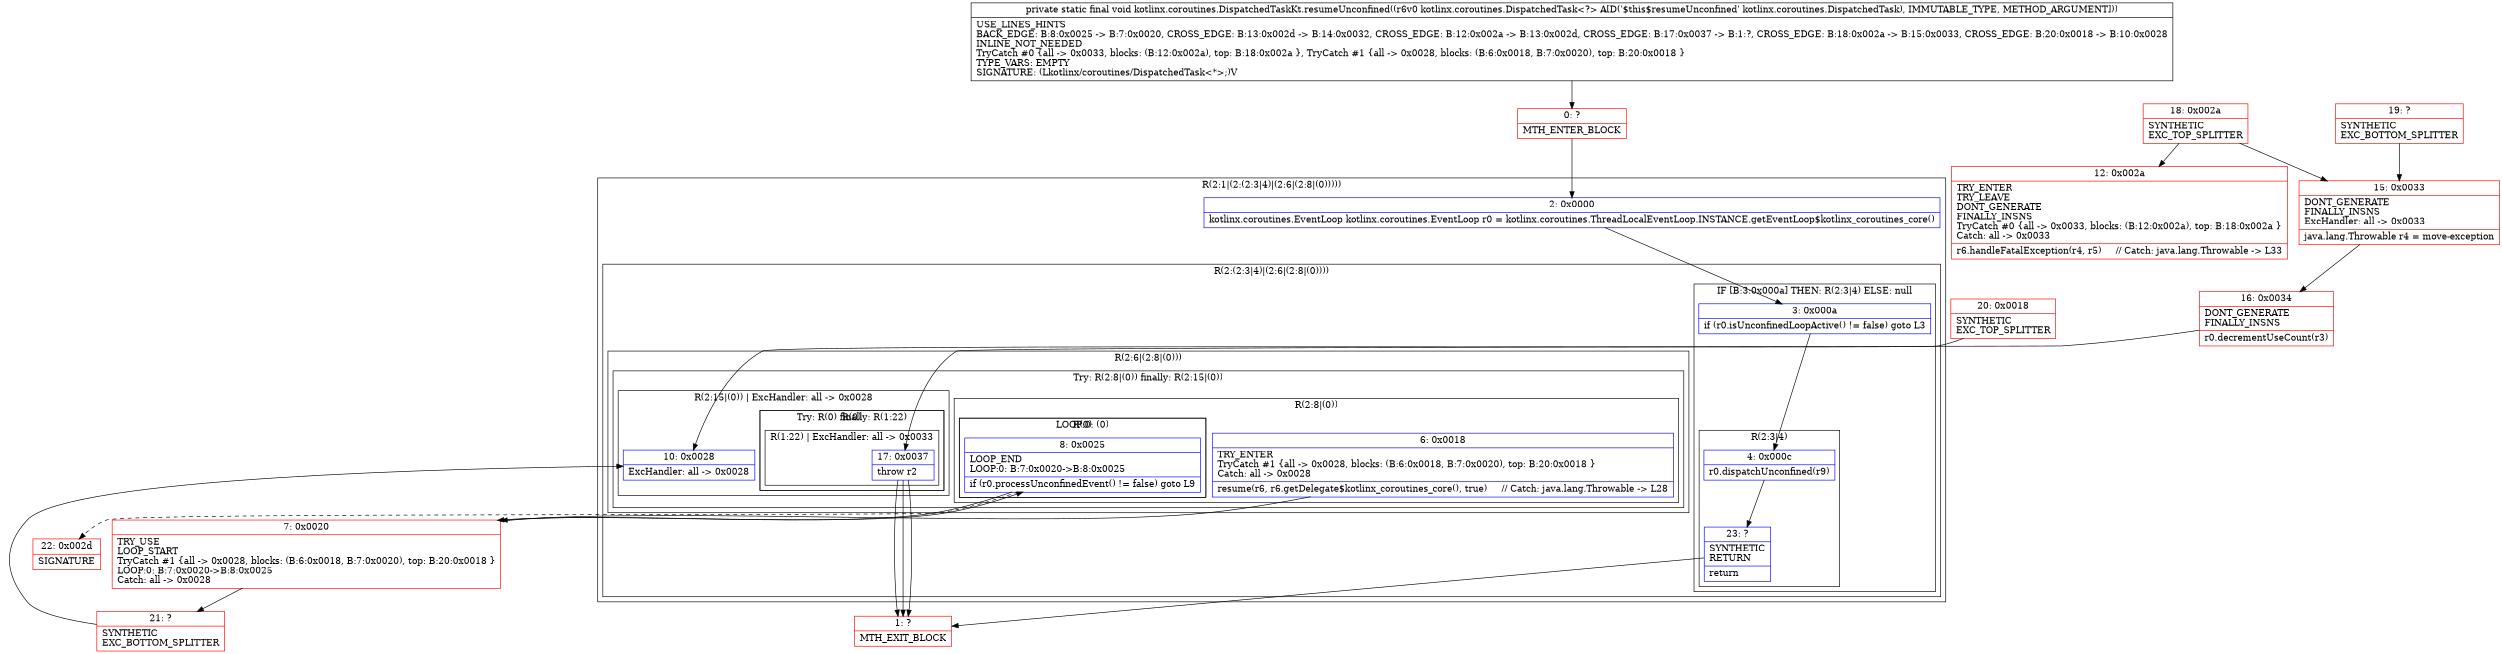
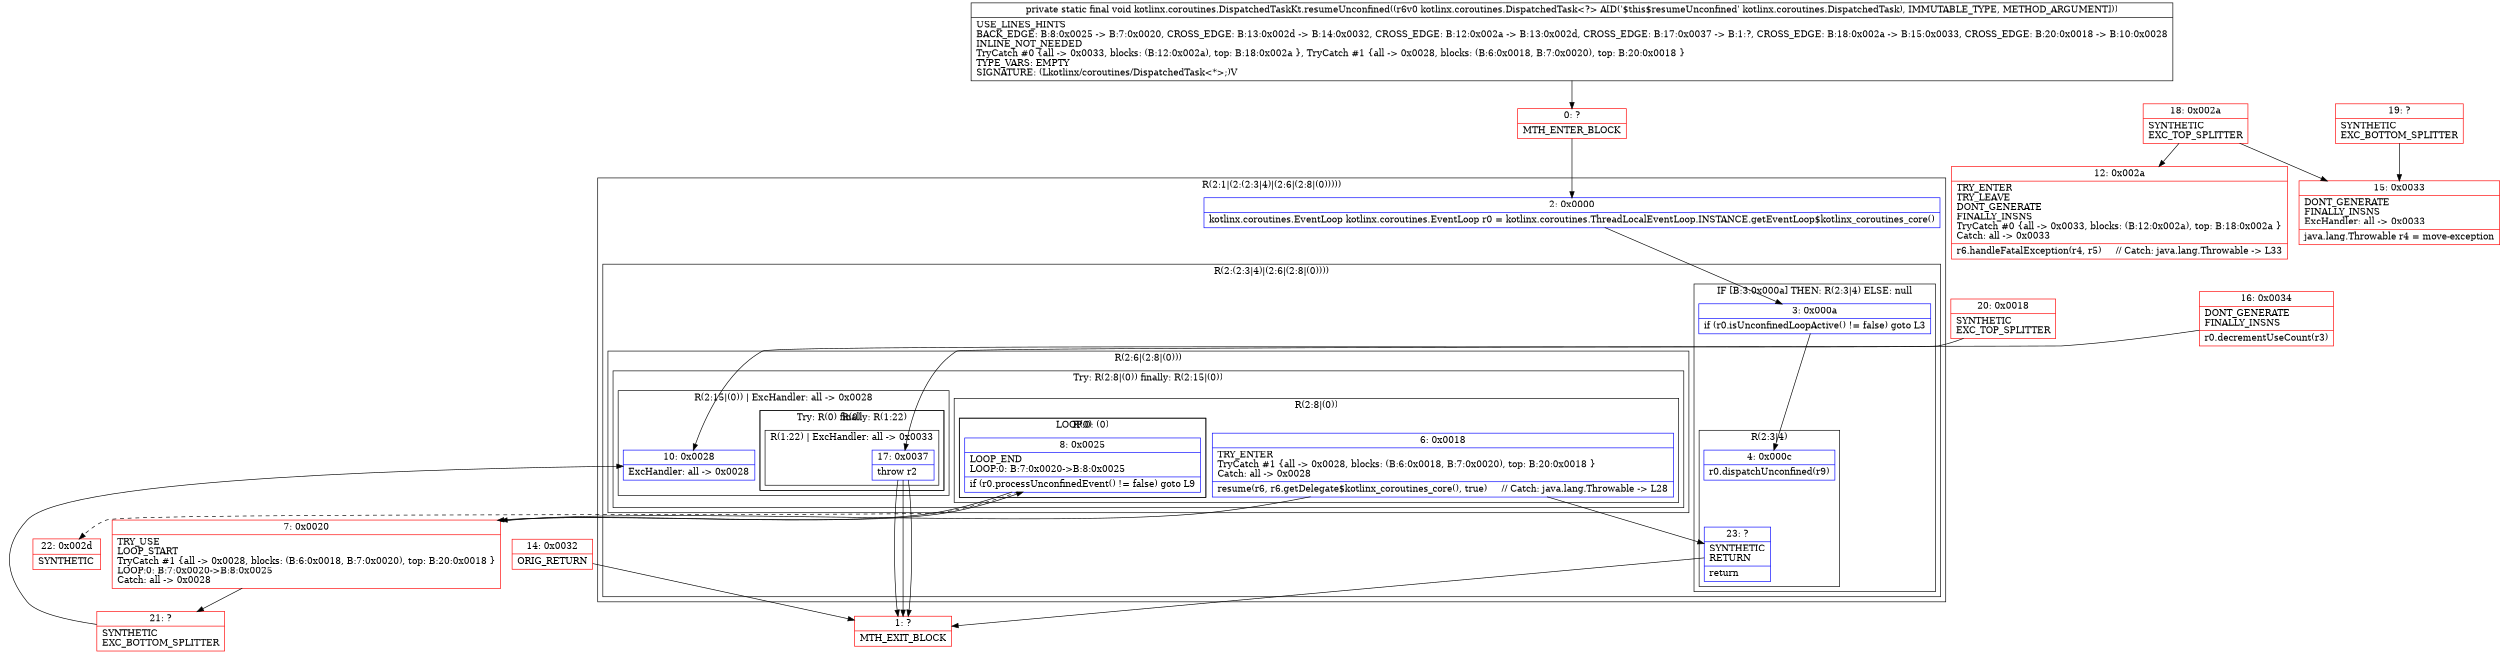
edge "15: 0x0033" -> "16: 0x0034": removed
edge "4: 0x000c" -> "23: ?": now "6: 0x0018" -> "23: ?"
node "14: 0x0032": added
node "22: 0x002d": text "SIGNATURE" -> "SYNTHETIC"
